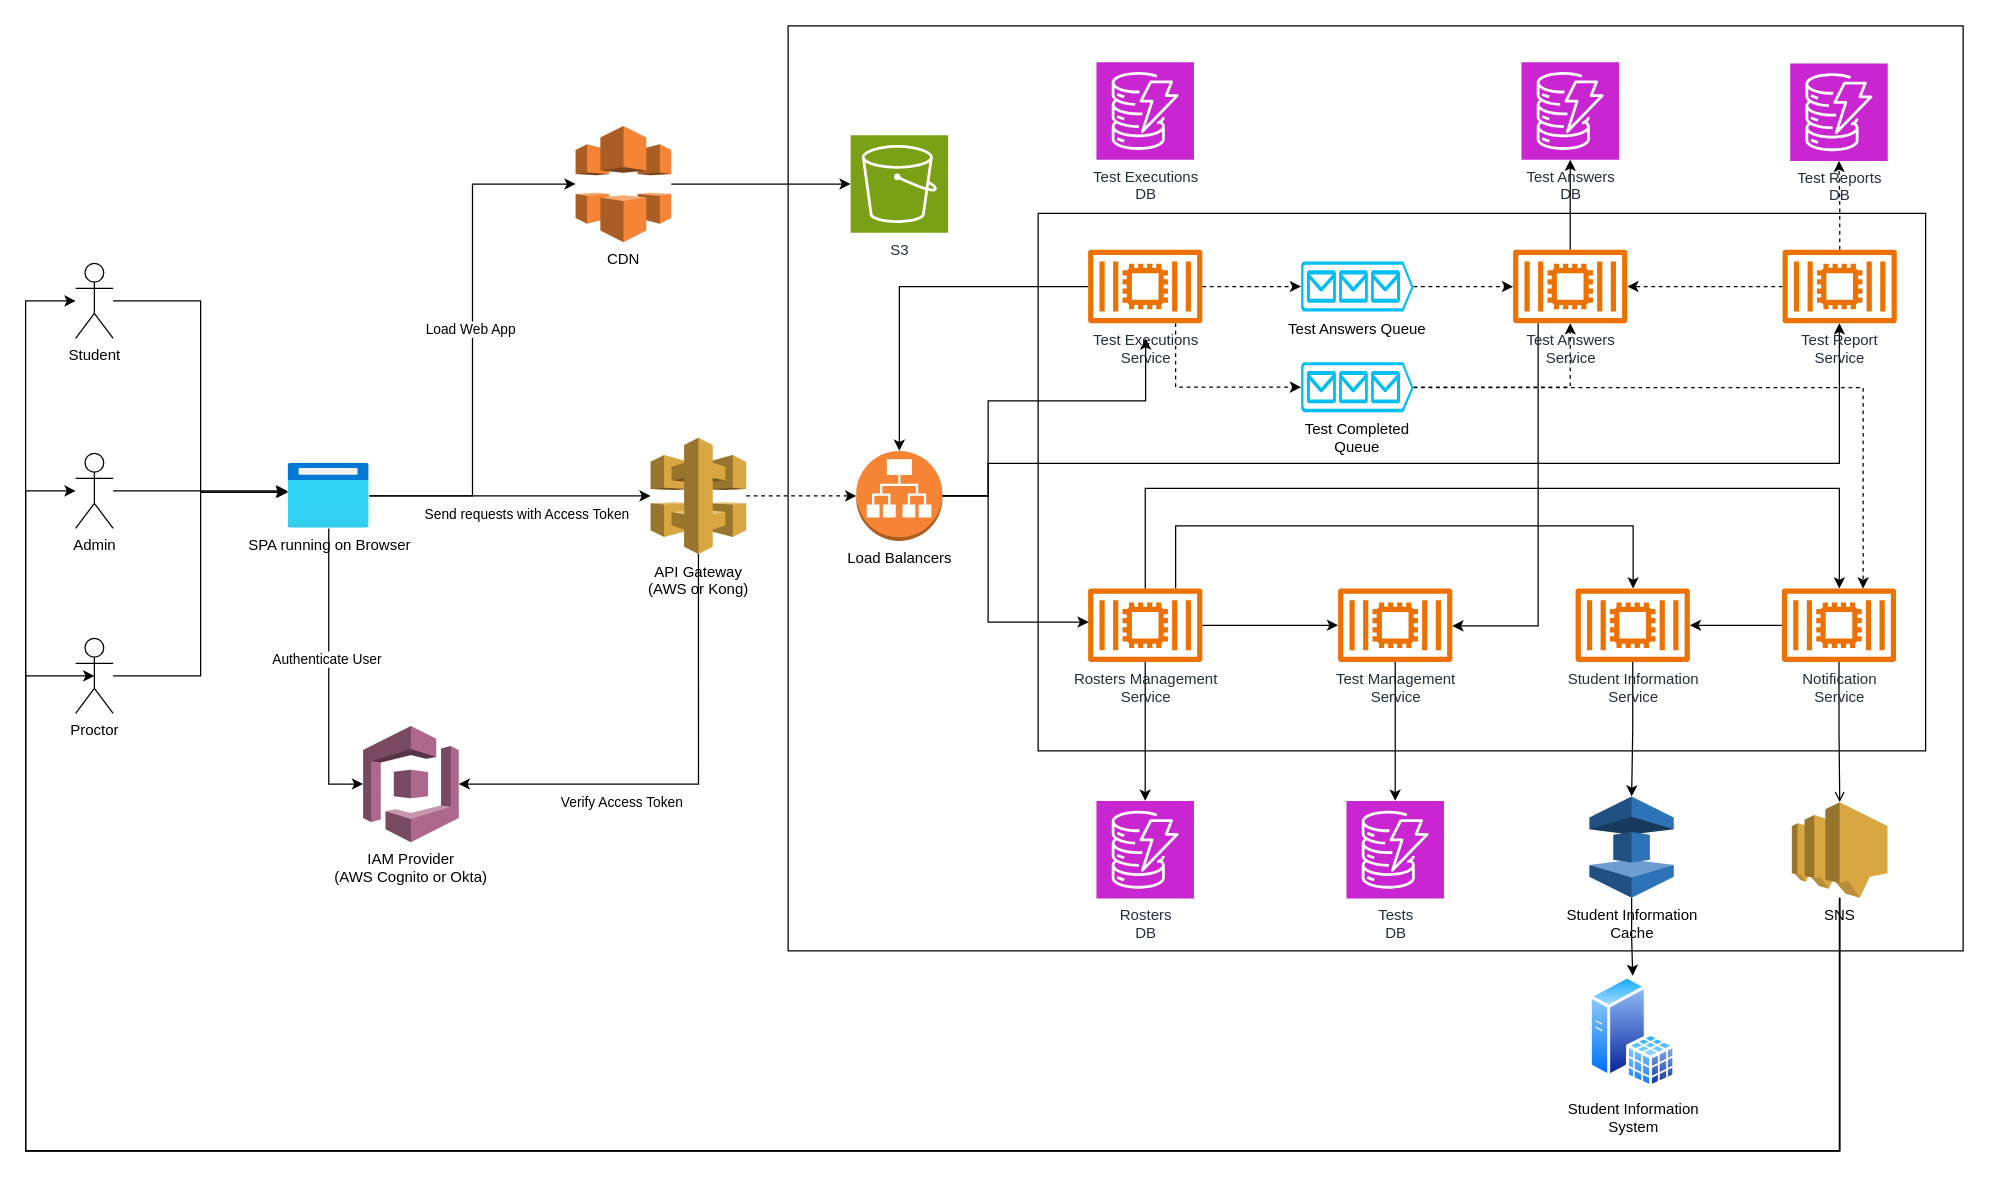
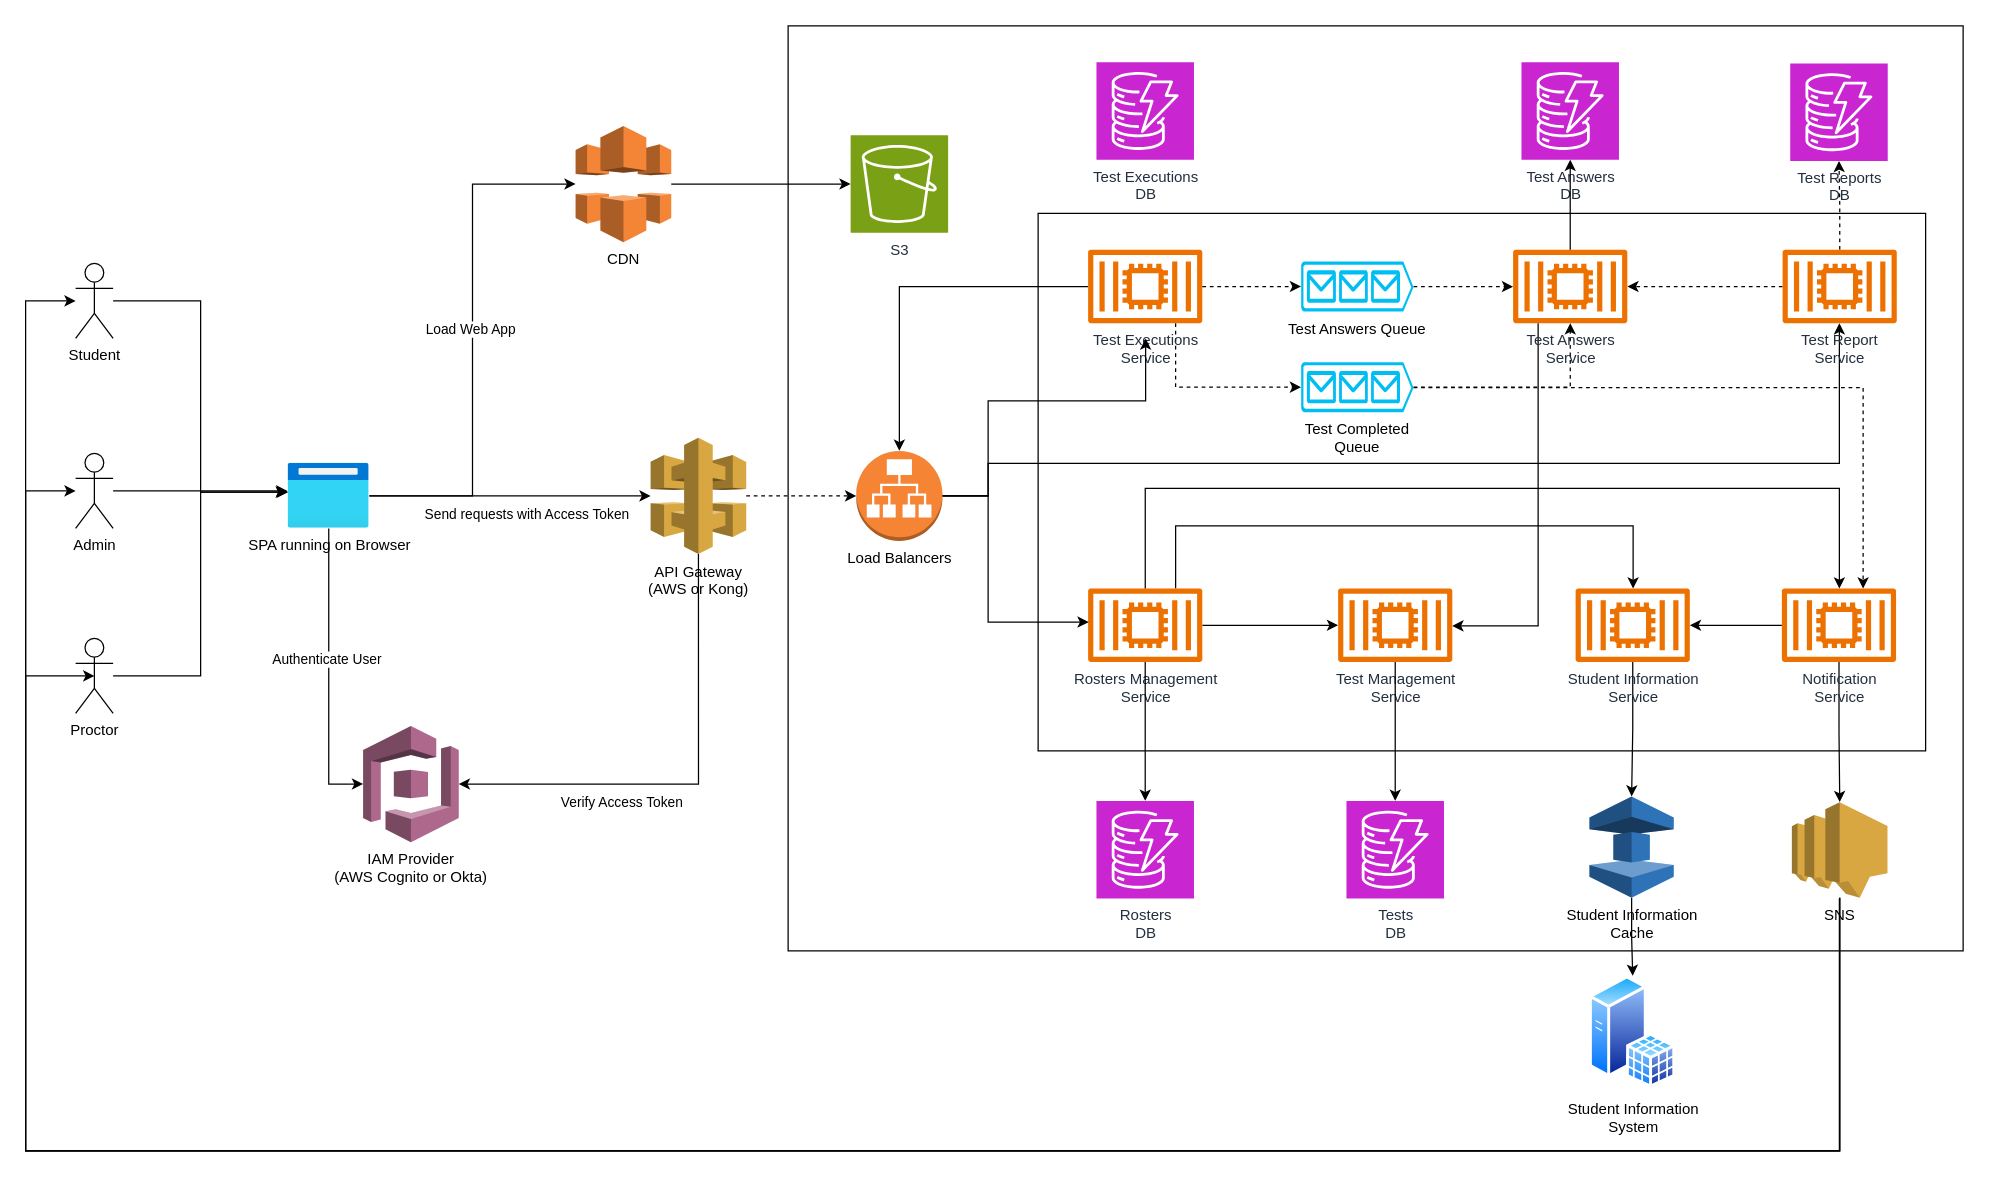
edge "Notification Service" -> "SNS": arrowhead open -> classic
